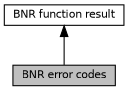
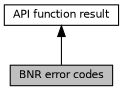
node "BNR function result": label "BNR function result" -> "API function result"
